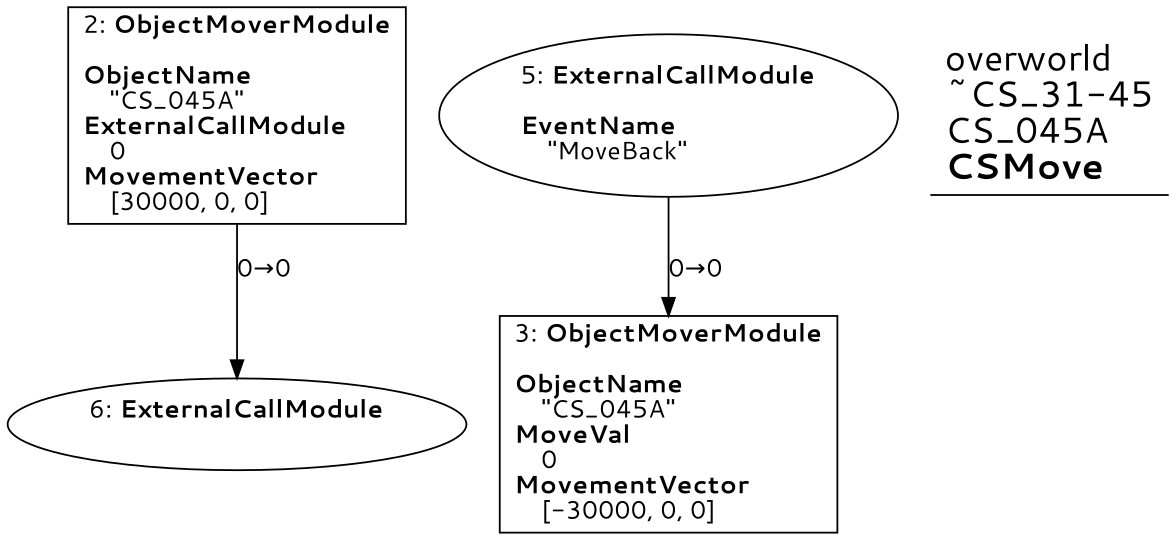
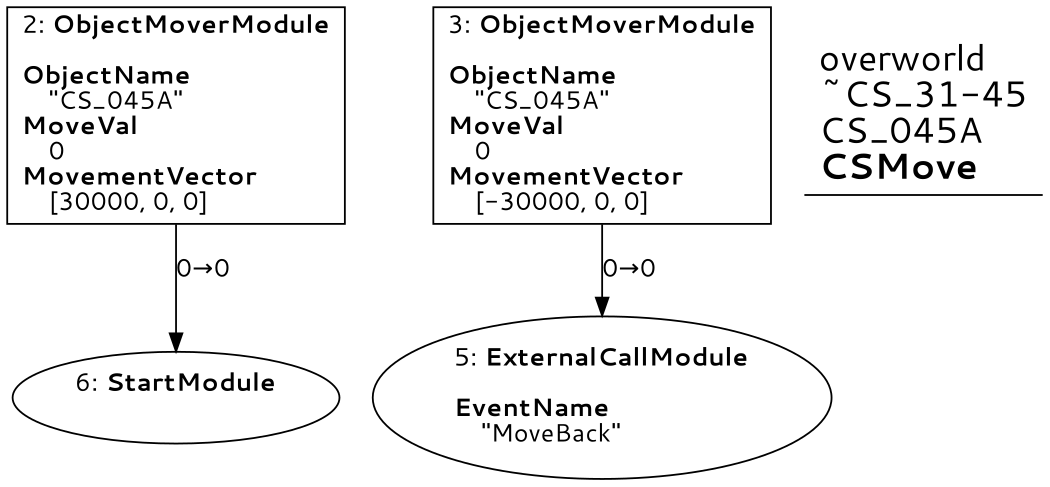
node "2:": text "ExternalCallModule" -> "MoveVal"
edge "5:" -> "3:": reversed
node "6:": text "ExternalCallModule" -> "StartModule"
